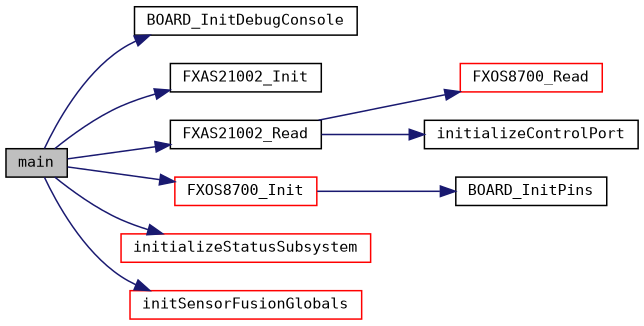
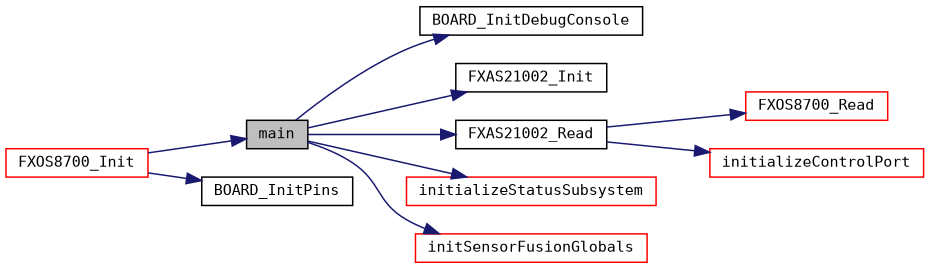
node "initializeControlPort": color black -> red
edge "main" -> "FXOS8700_Init": reversed
